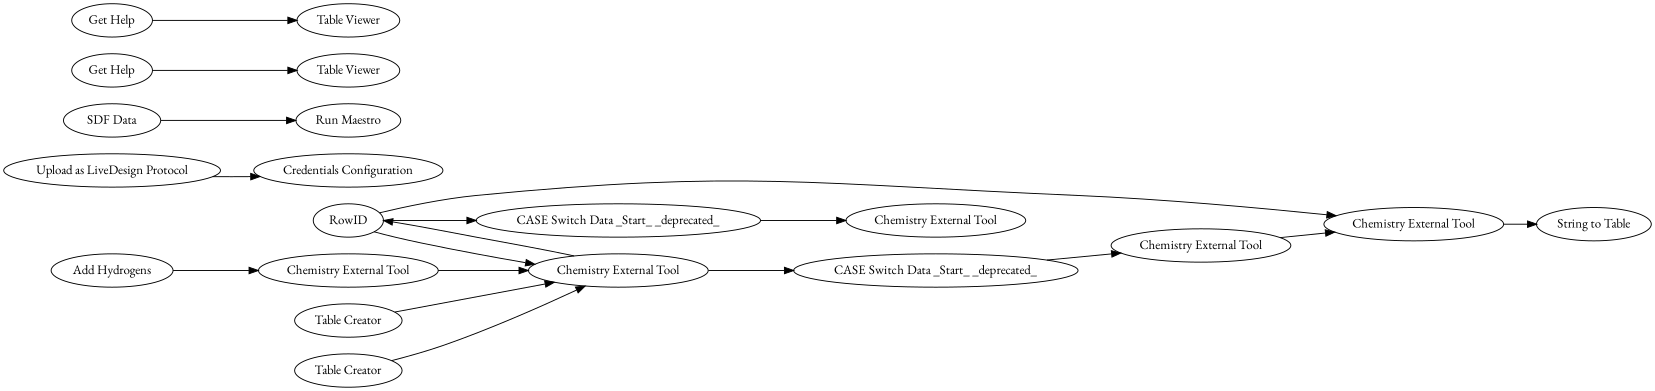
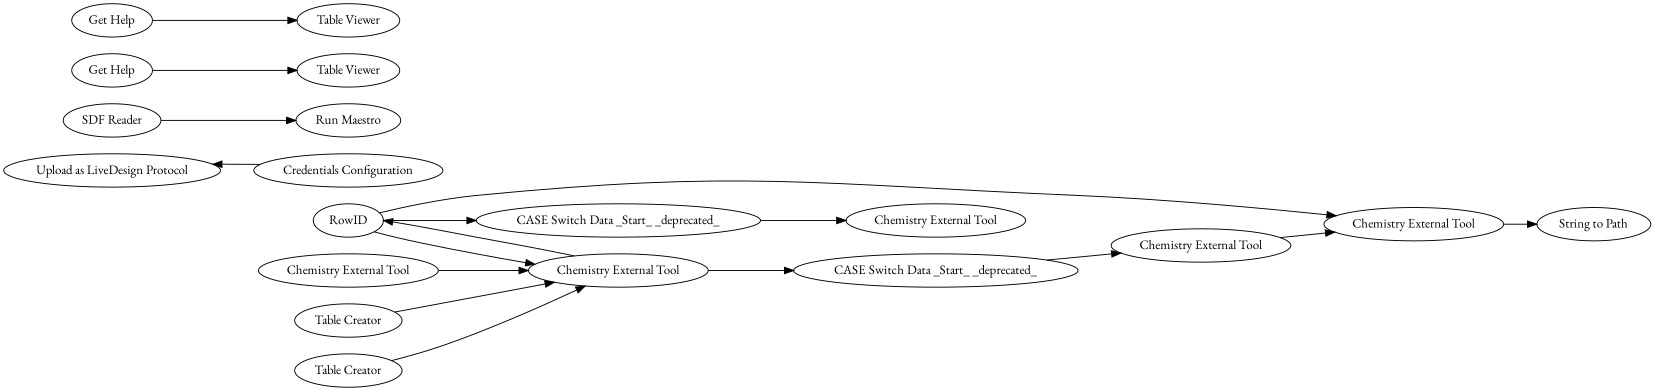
node "SDF Data": label "SDF Data" -> "SDF Reader"
edge "Upload as LiveDesign Protocol" -> "Credentials Configuration": reversed
node "String to Table": label "String to Table" -> "String to Path"
node "Add Hydrogens": removed
